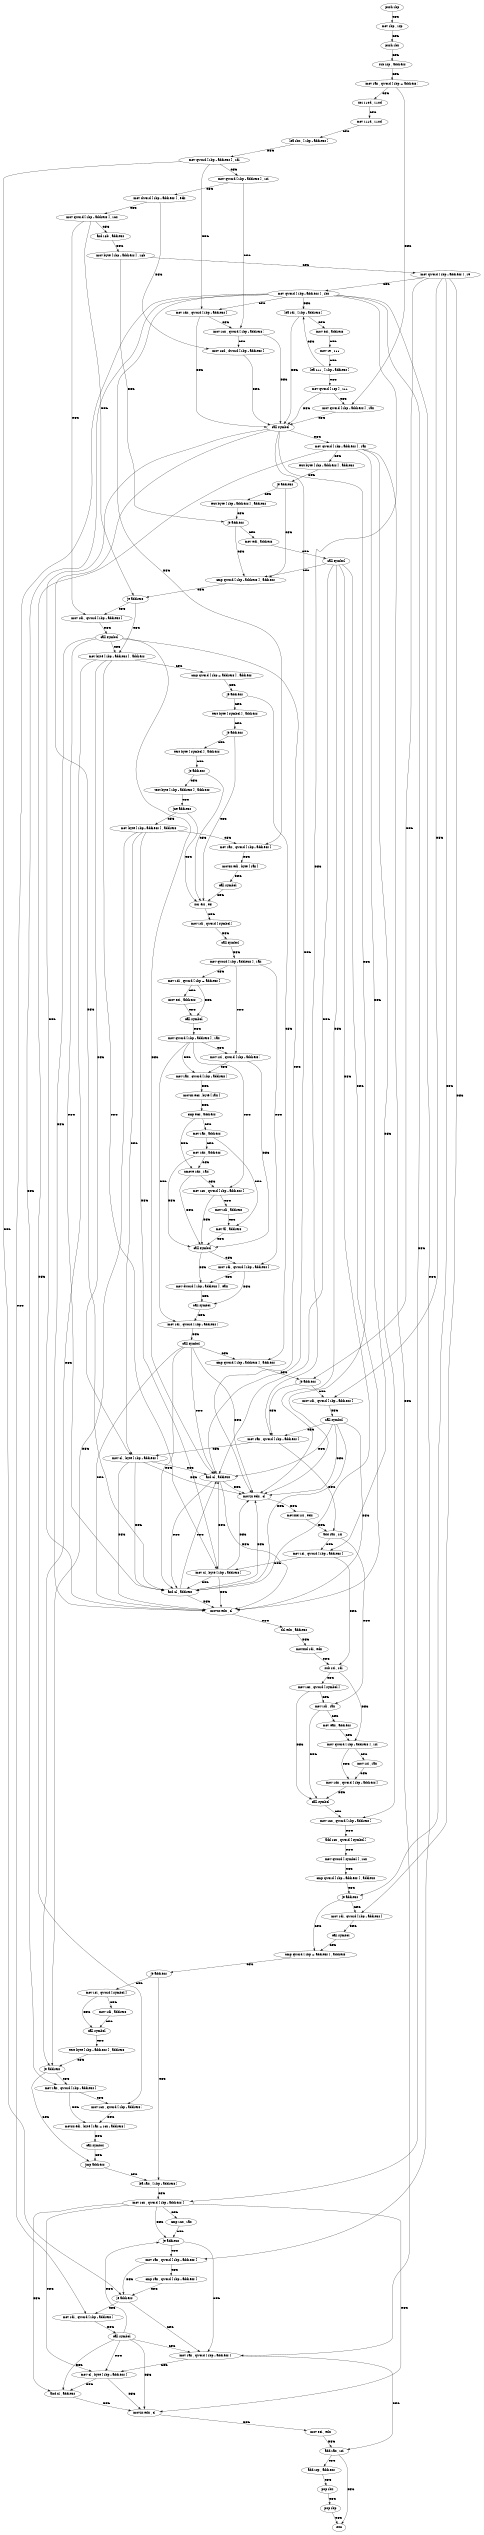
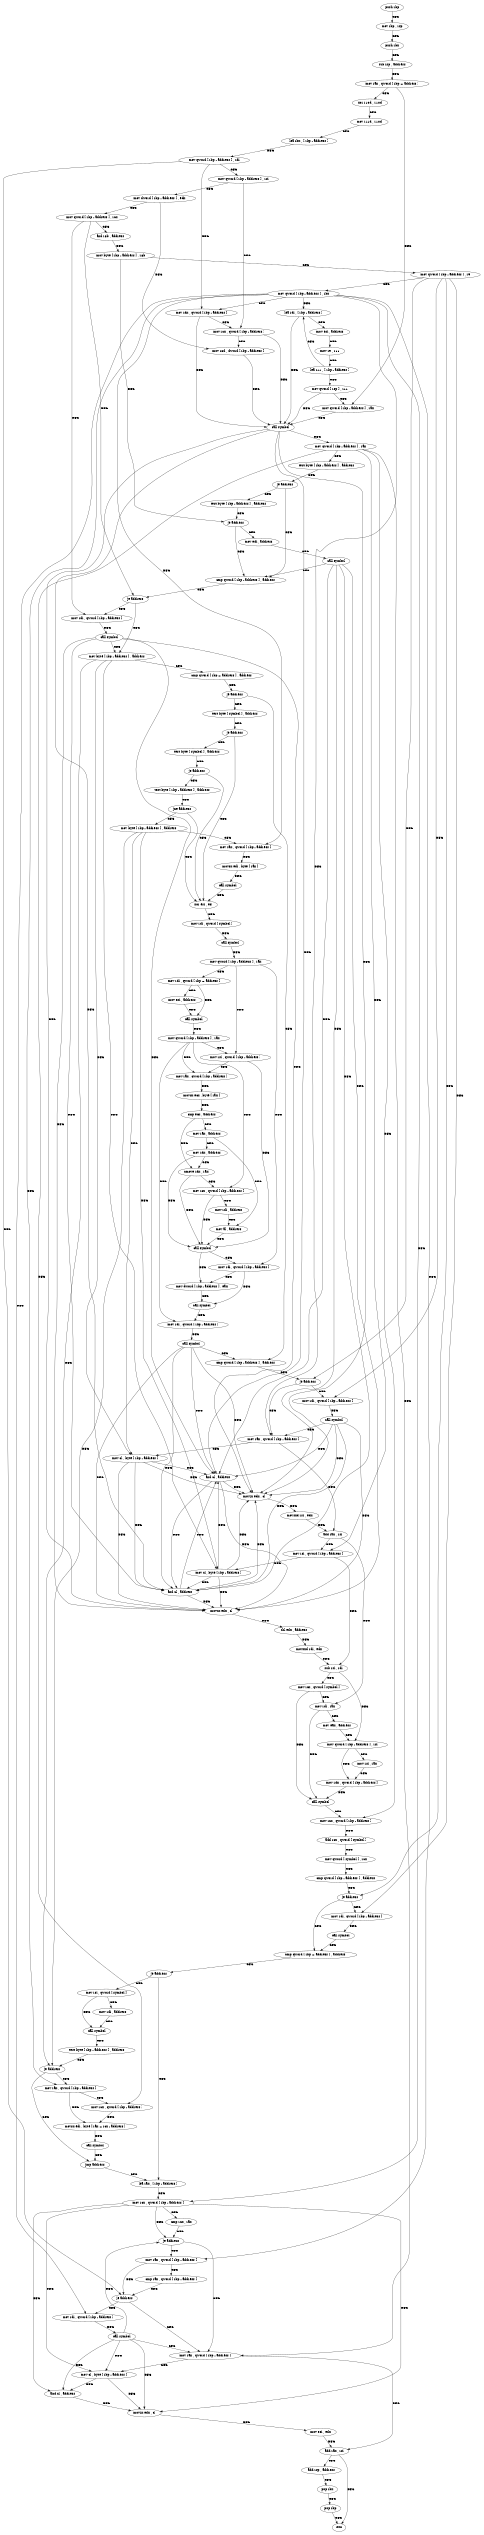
edge "sub rsp , address" -> "mov rax , qword [ rbp + address ]": label "CFG" -> "DFG"
edge "add rcx , qword [ symbol ]" -> "mov qword [ symbol ] , rcx": label "DFG" -> "CFG"
